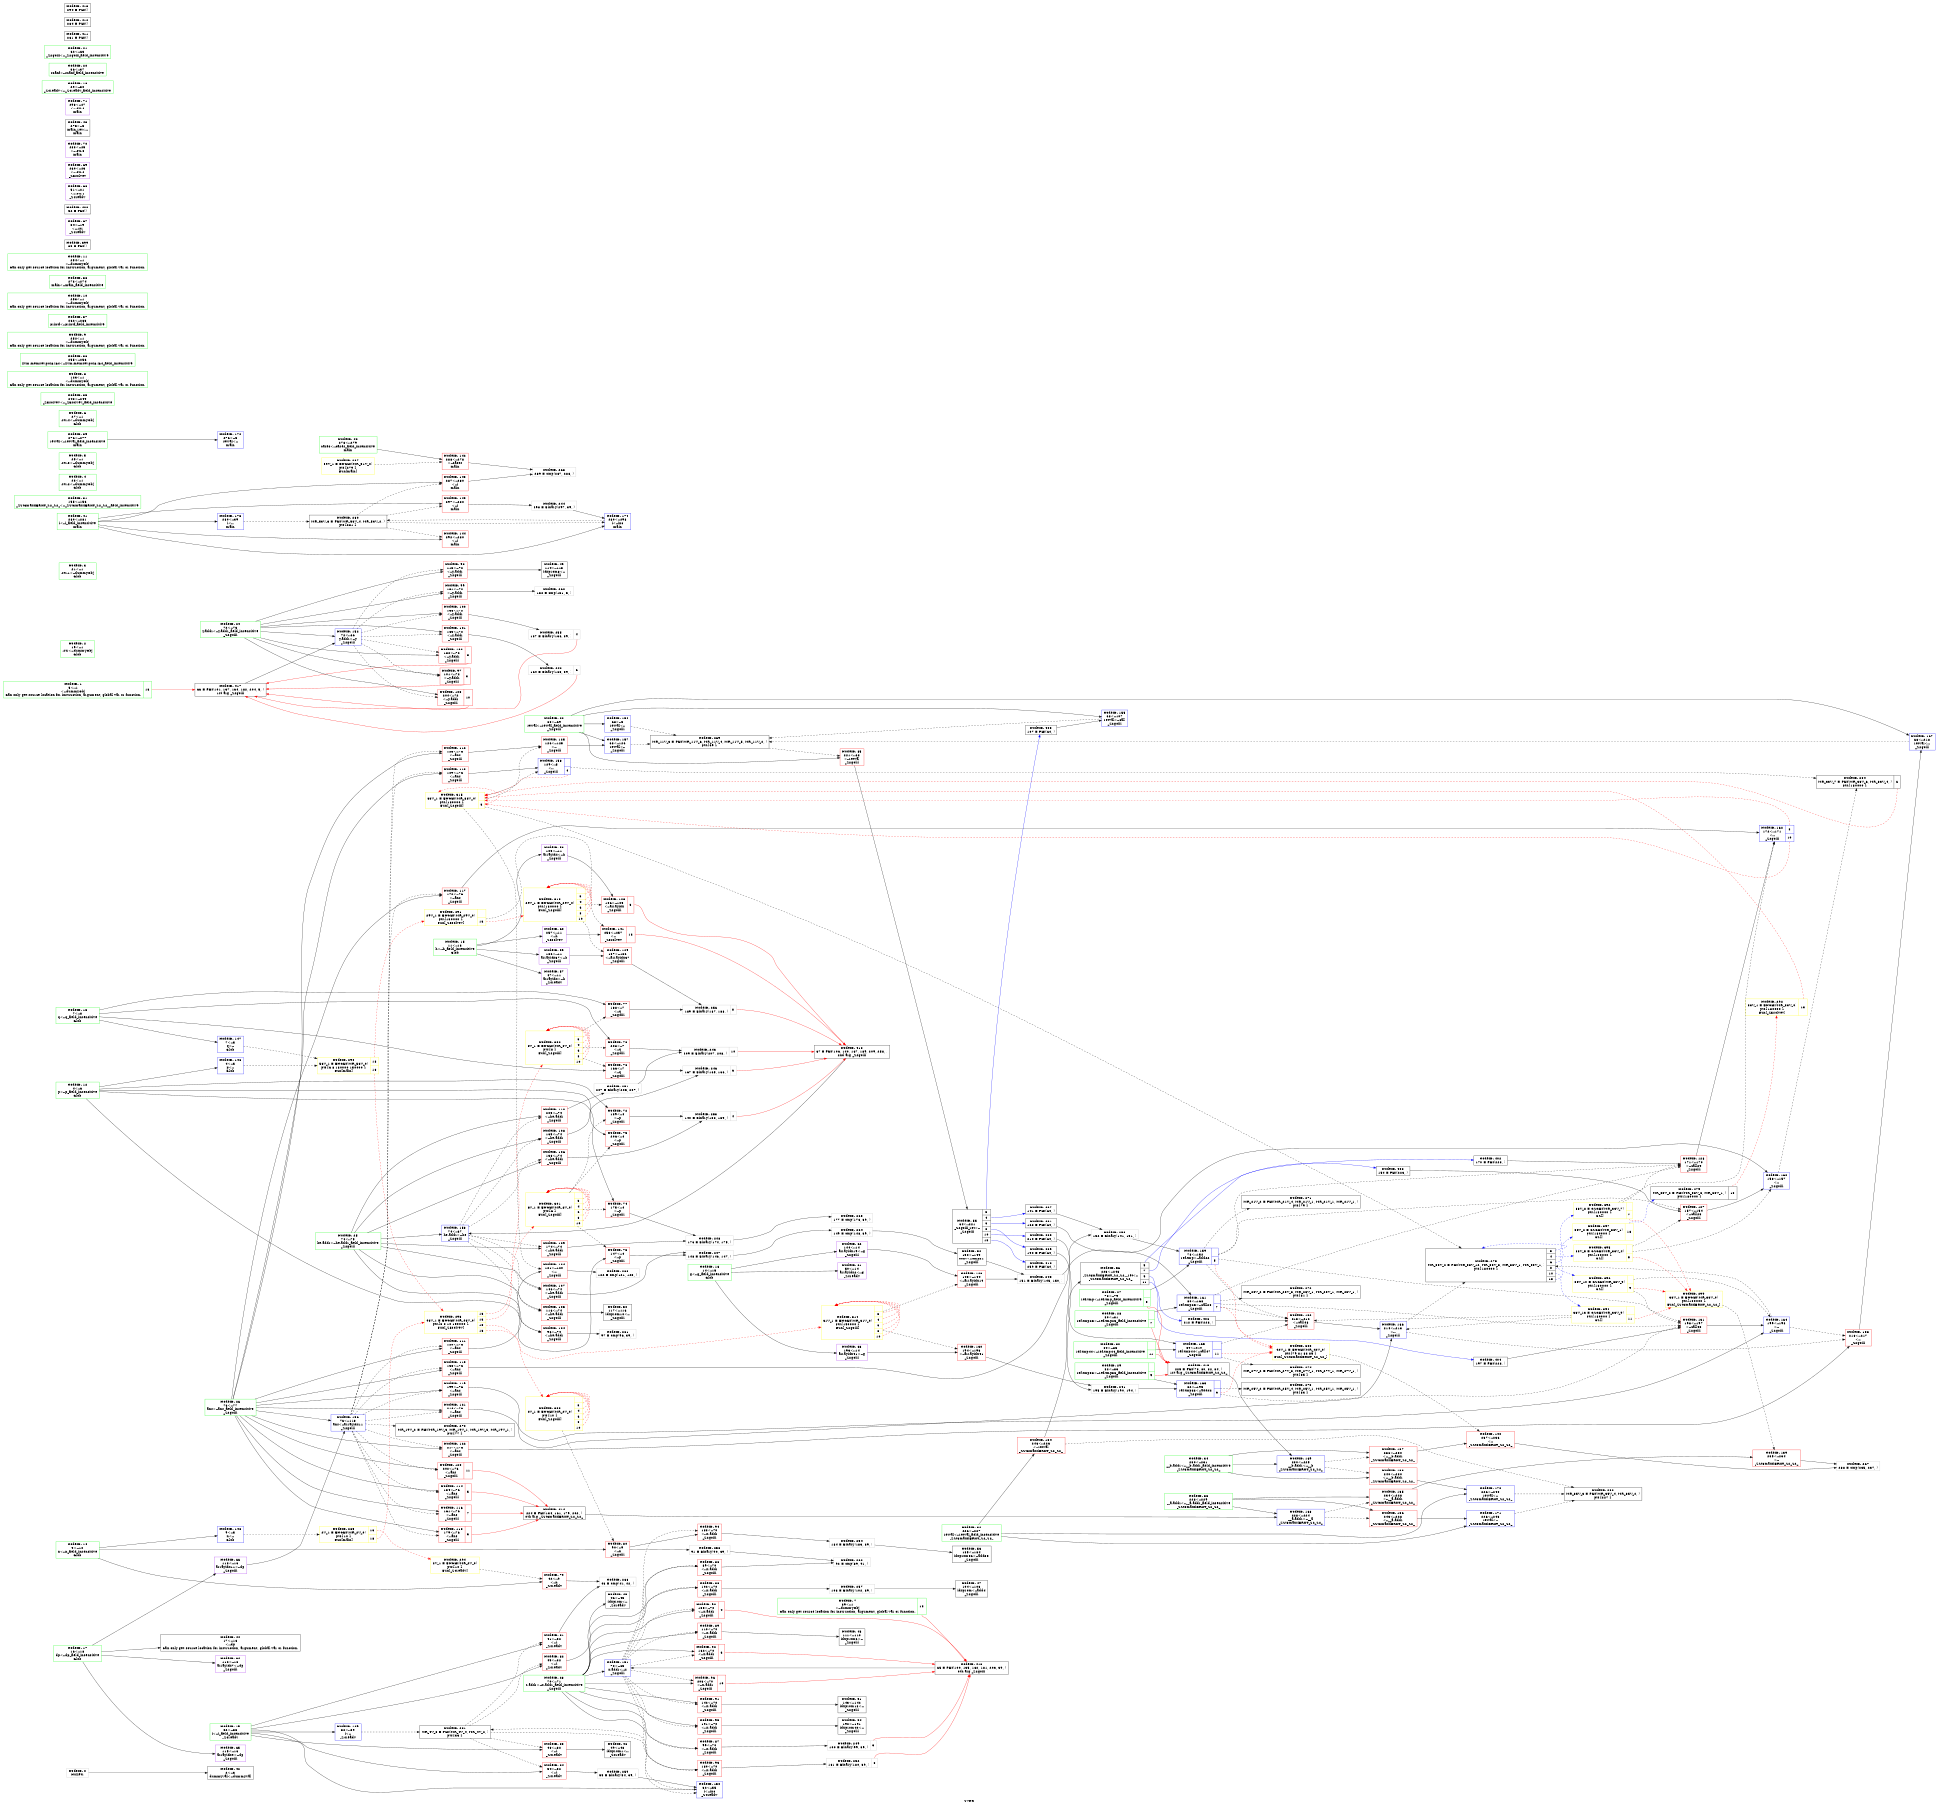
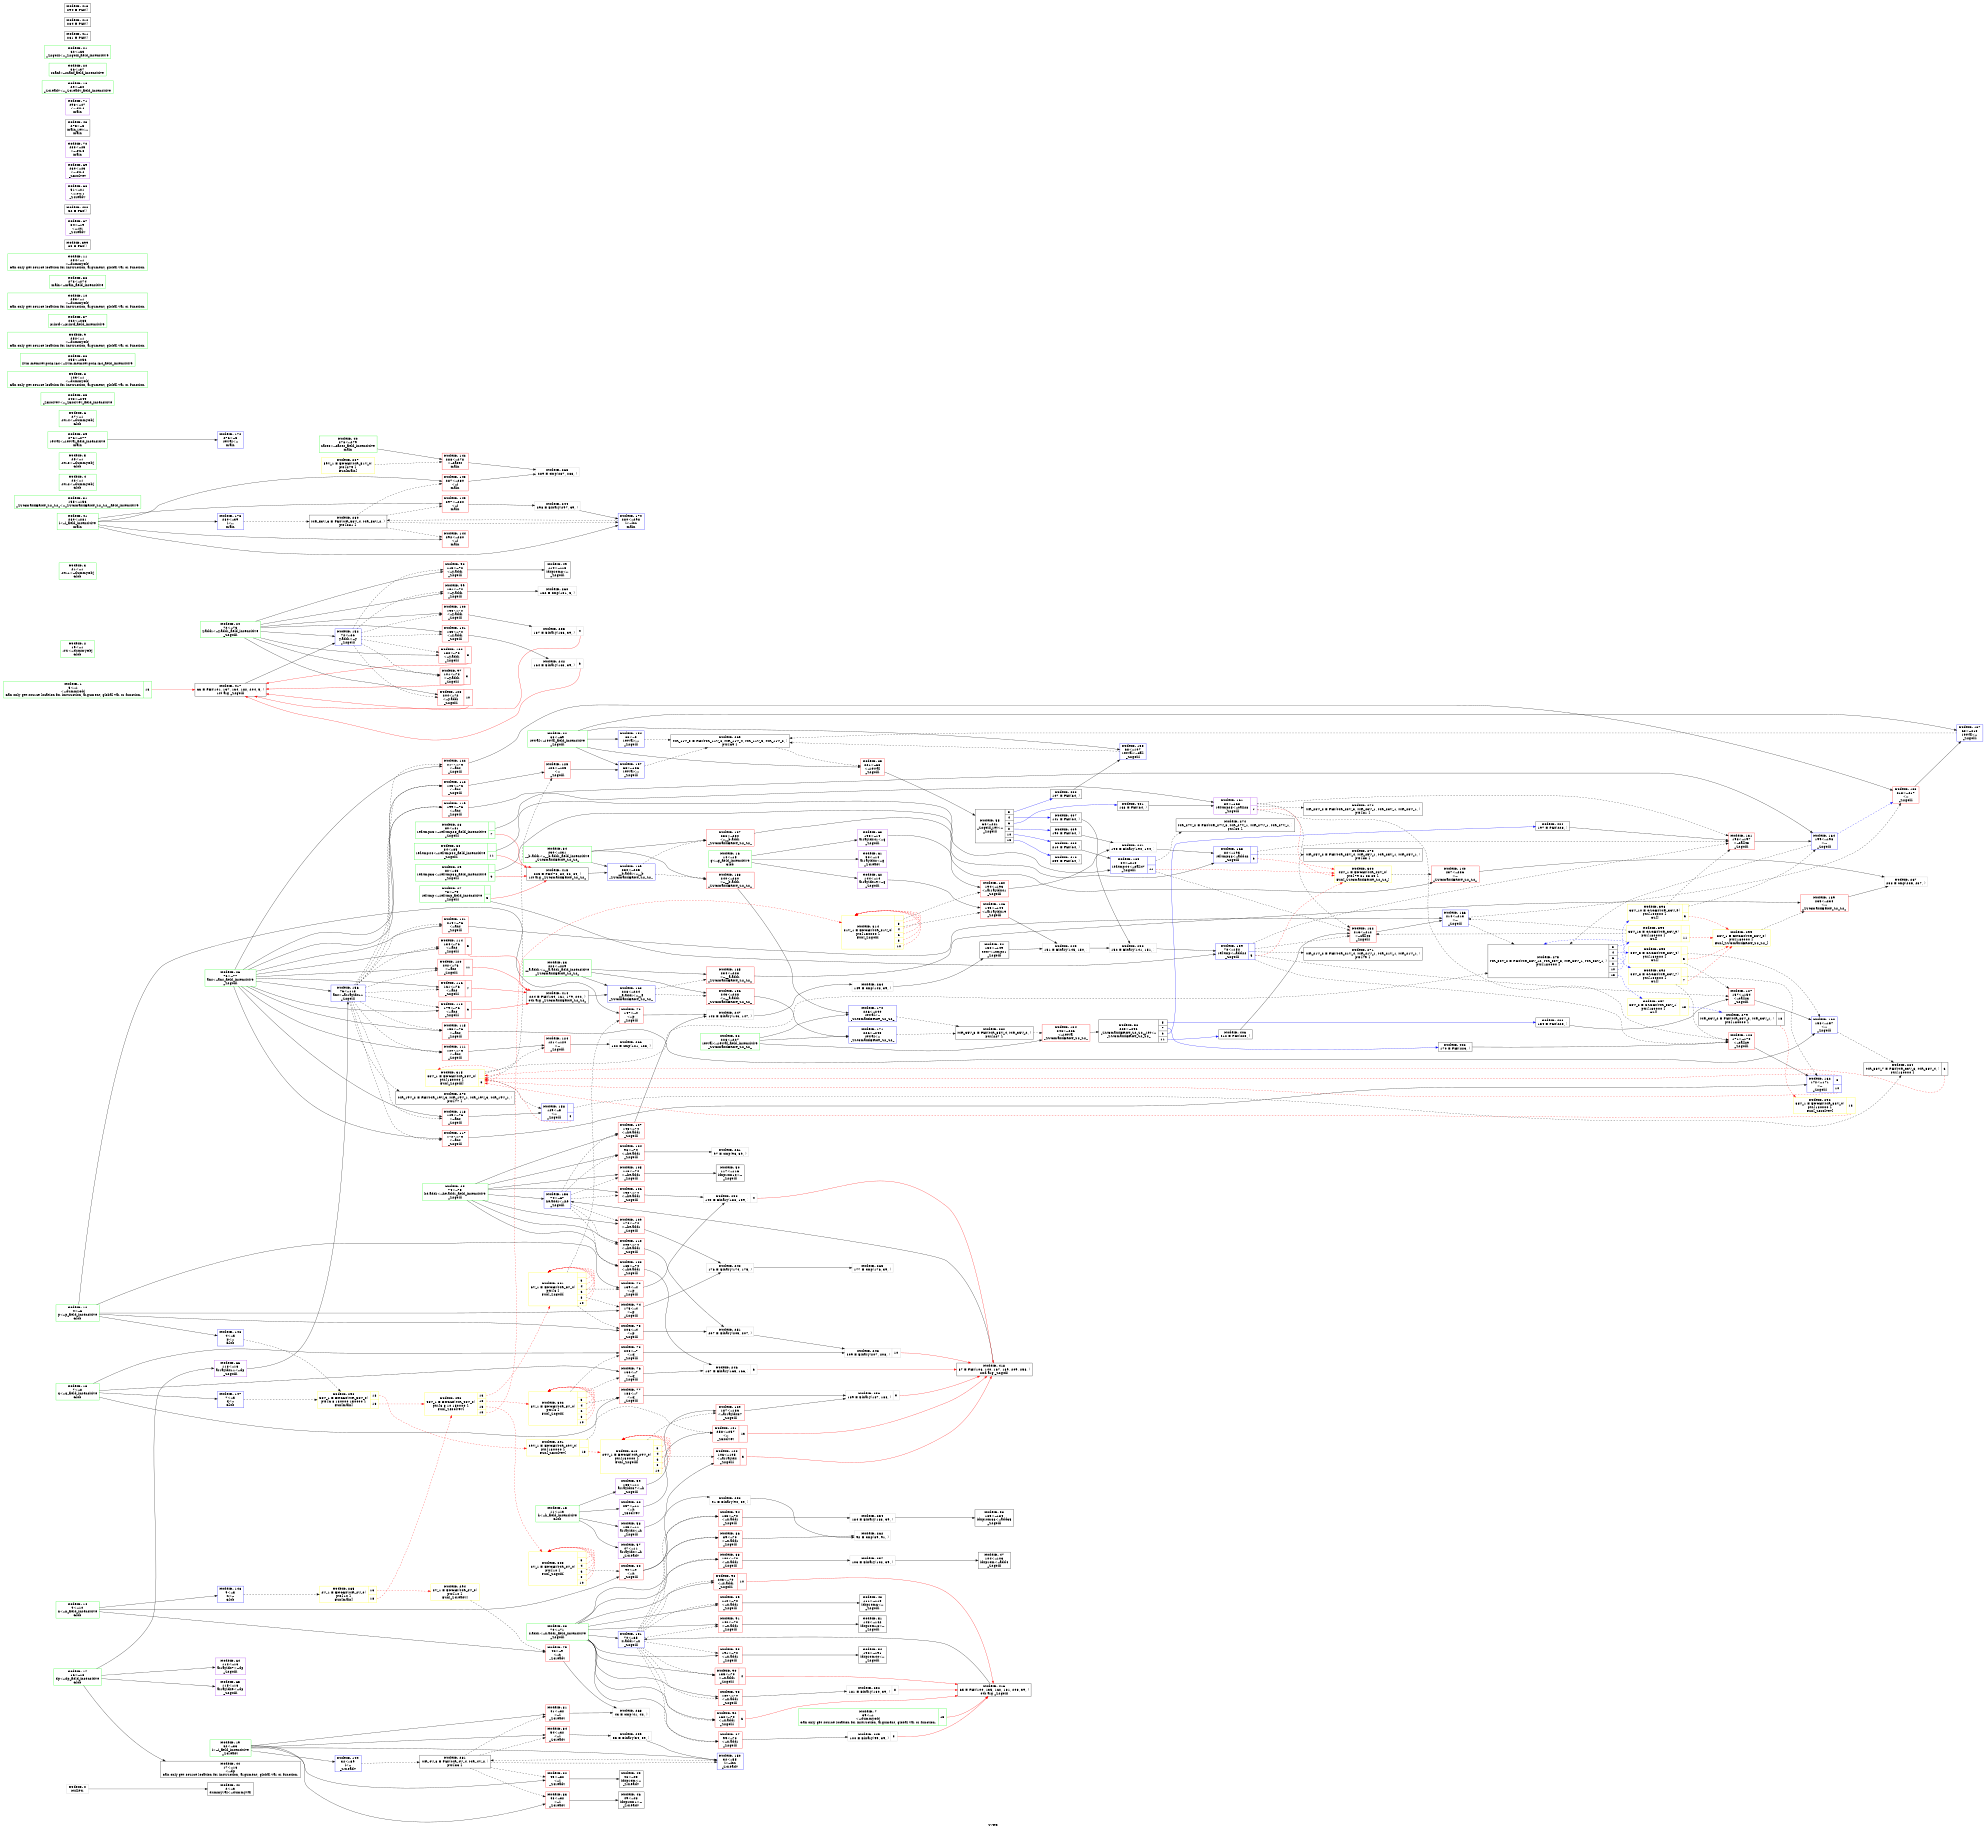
node "NodeID: 161": color blue -> purple
edge "NodeID: 164" -> "NodeID: 133": color black -> blue
edge "NodeID: 75" -> "NodeID: 251": added
edge "NodeID: 134" -> "NodeID: 282": reversed
